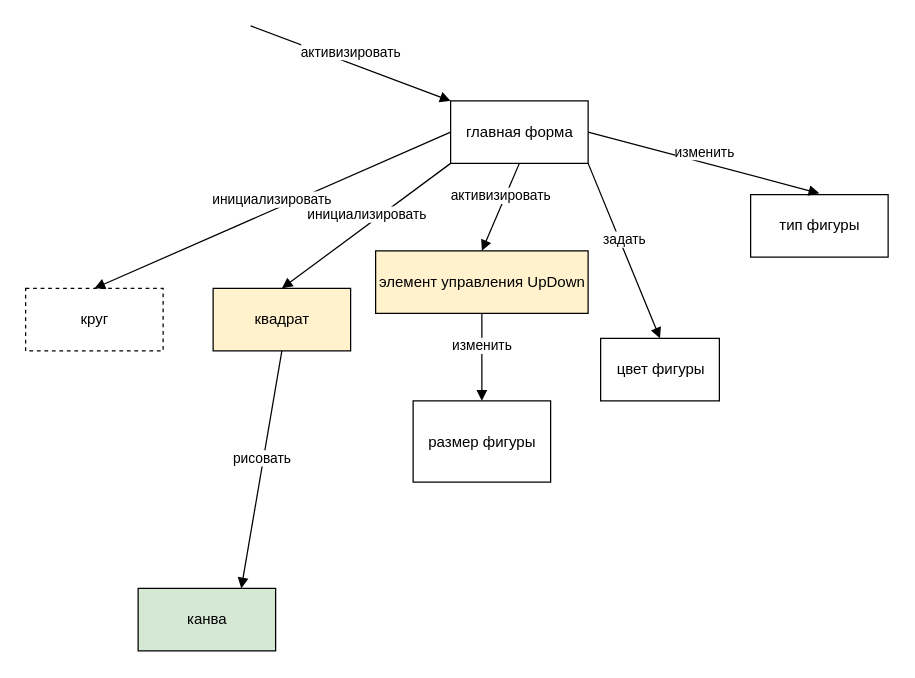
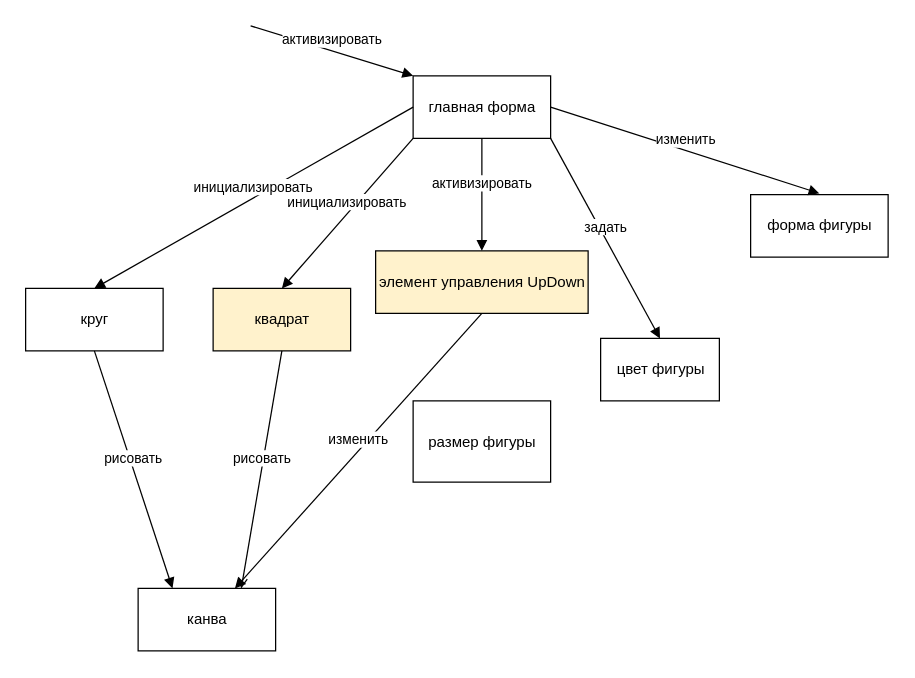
node "главная форма": moved (519, 132) -> (482, 107)
node "тип фигуры": label "тип фигуры" -> "форма фигуры"
node "круг": style dashed -> solid
edge "элемент управления UpDown" -> "размер фигуры": now "элемент управления UpDown" -> "канва"
edge "круг" -> "канва": added, label "рисовать"
edge "квадрат" -> "канва": arrowhead block -> open
node "канва": fillcolor #d5e8d4 -> #ffffff
